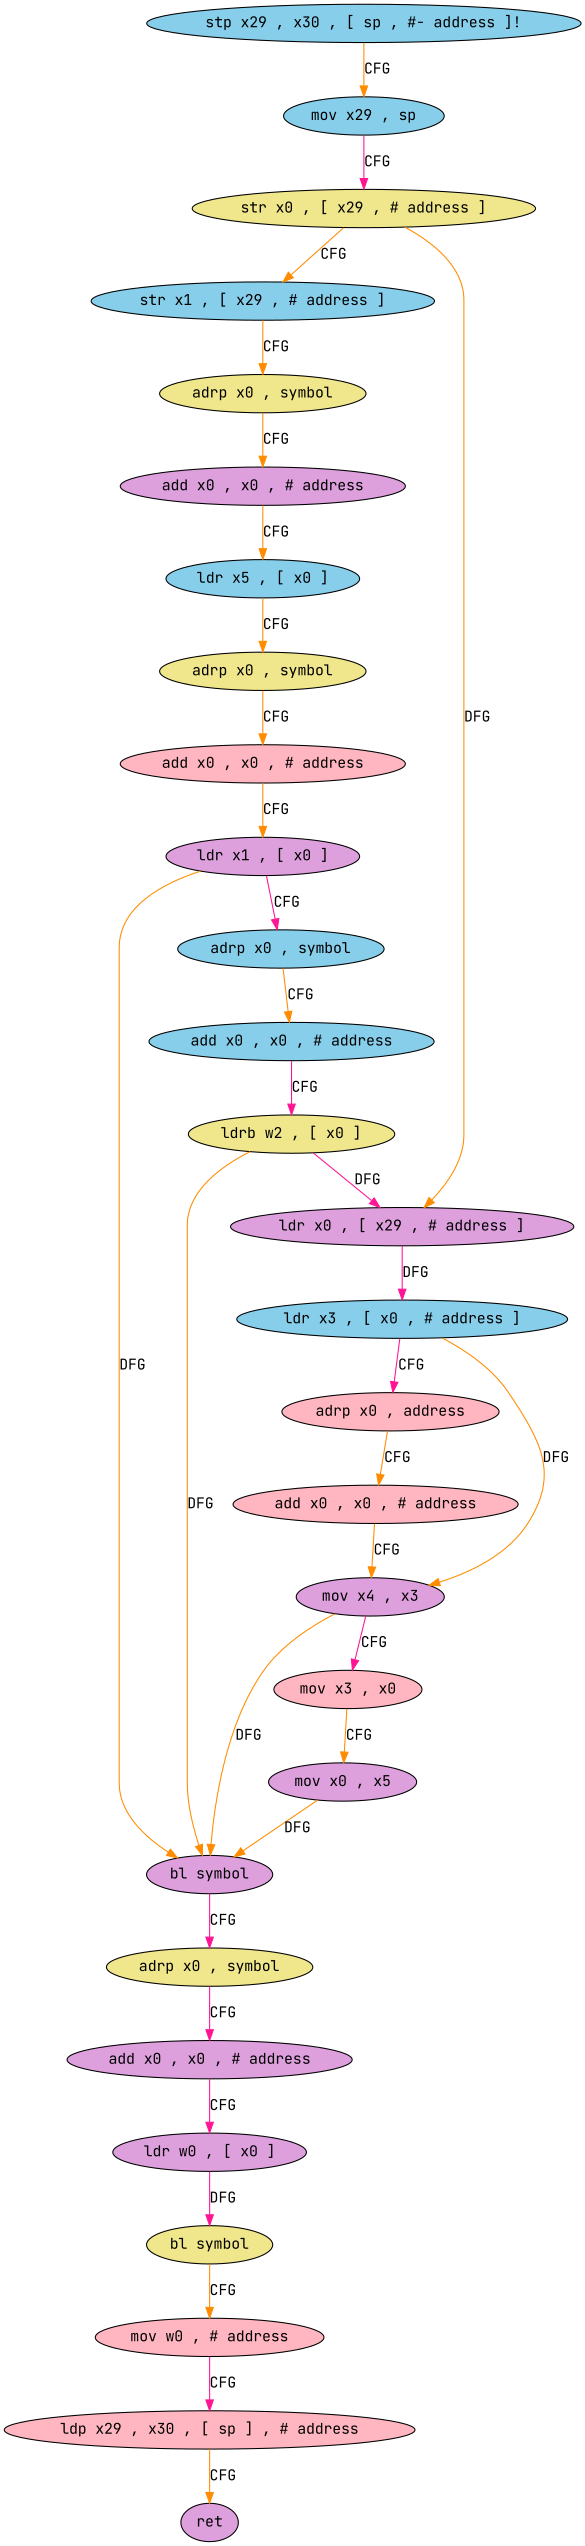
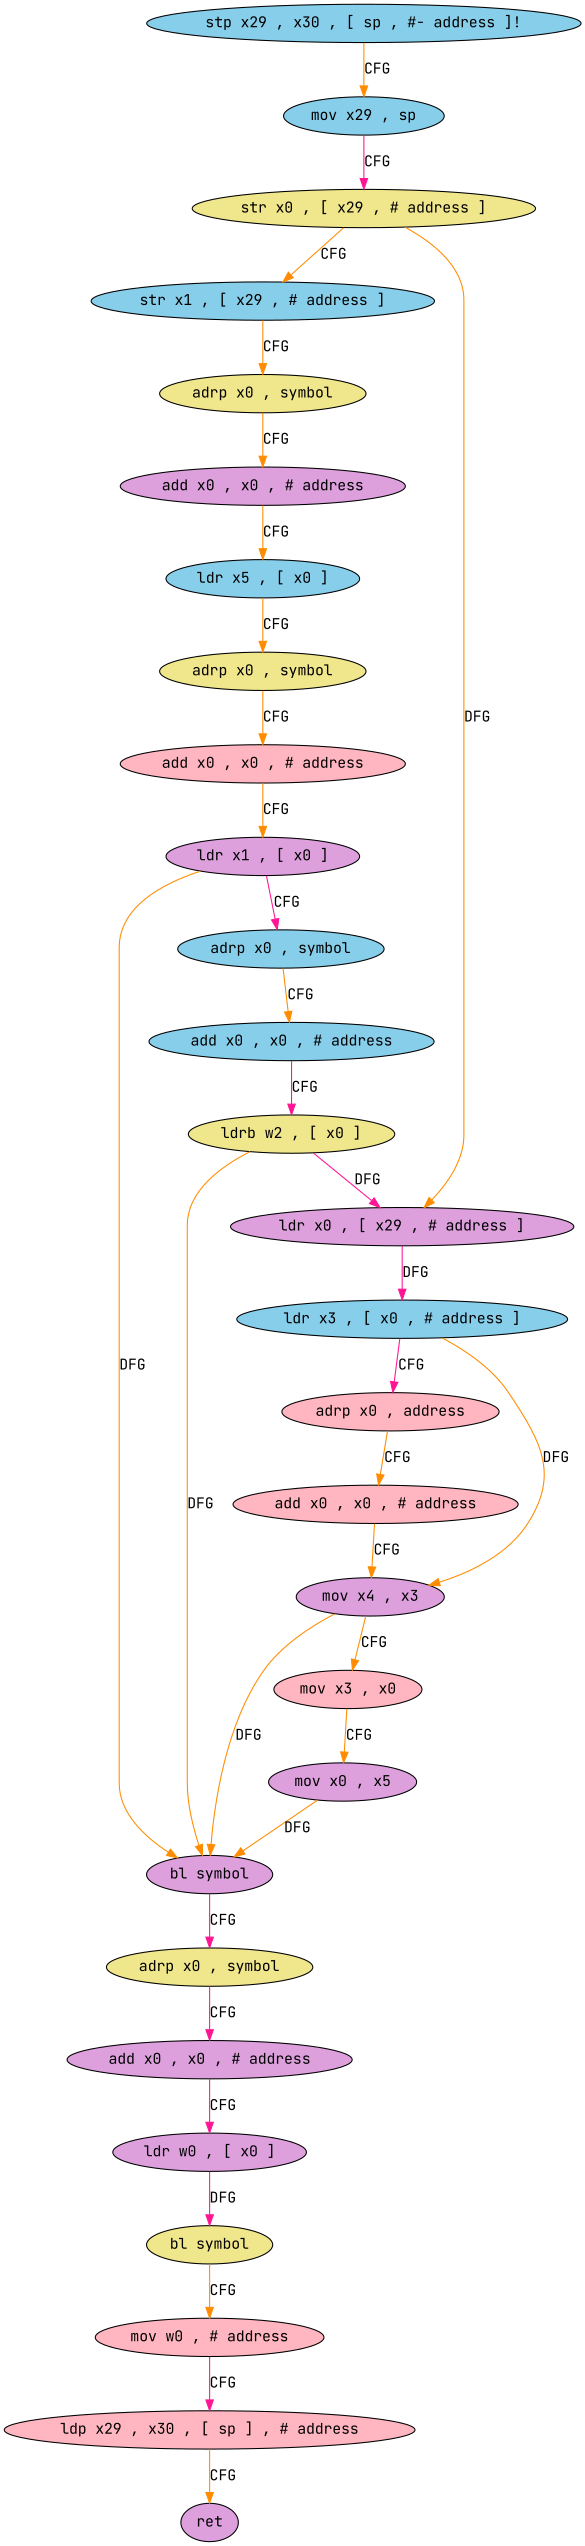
edge "mov x4 , x3" -> "mov x3 , x0": color deeppink -> darkorange
